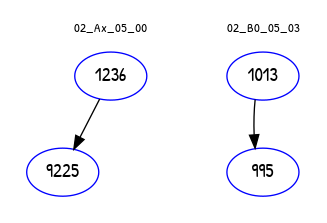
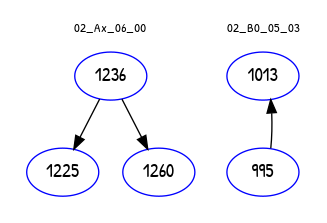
cluster "02_Ax_05_00": label "02_Ax_05_00" -> "02_Ax_06_00"
edge "1013" -> "995": reversed
node "9225": label "9225" -> "1225"
node "1260": added
